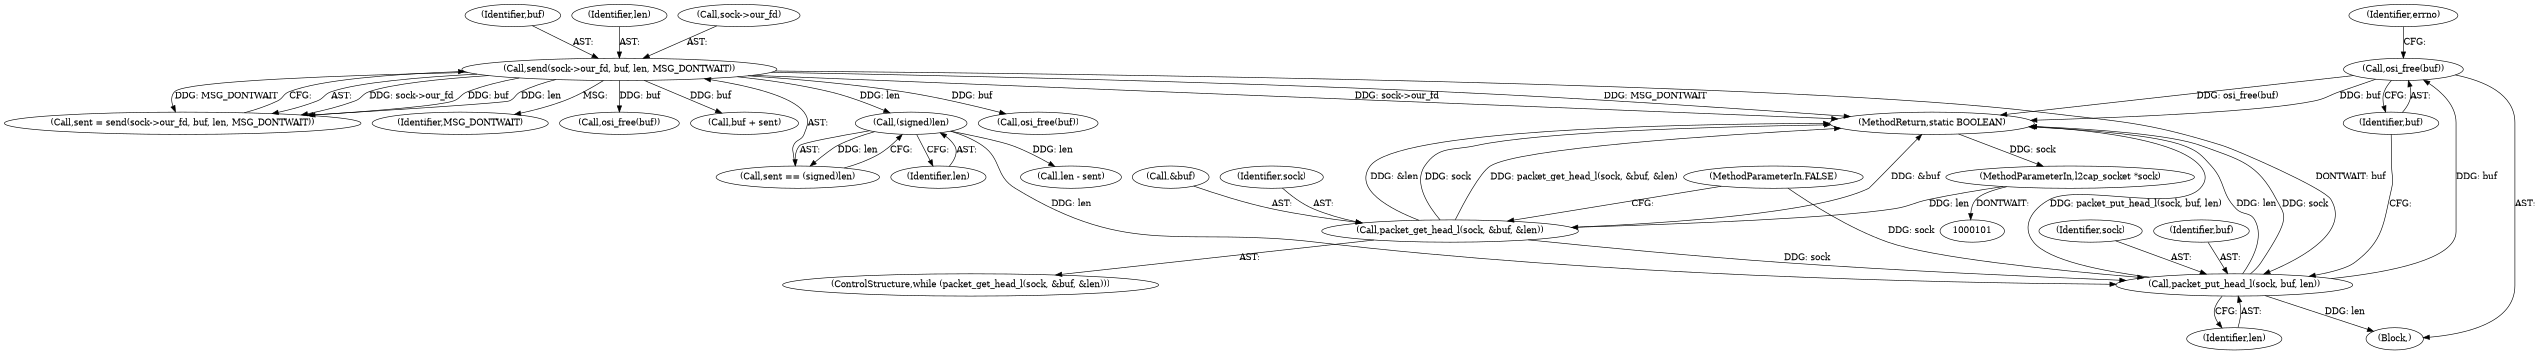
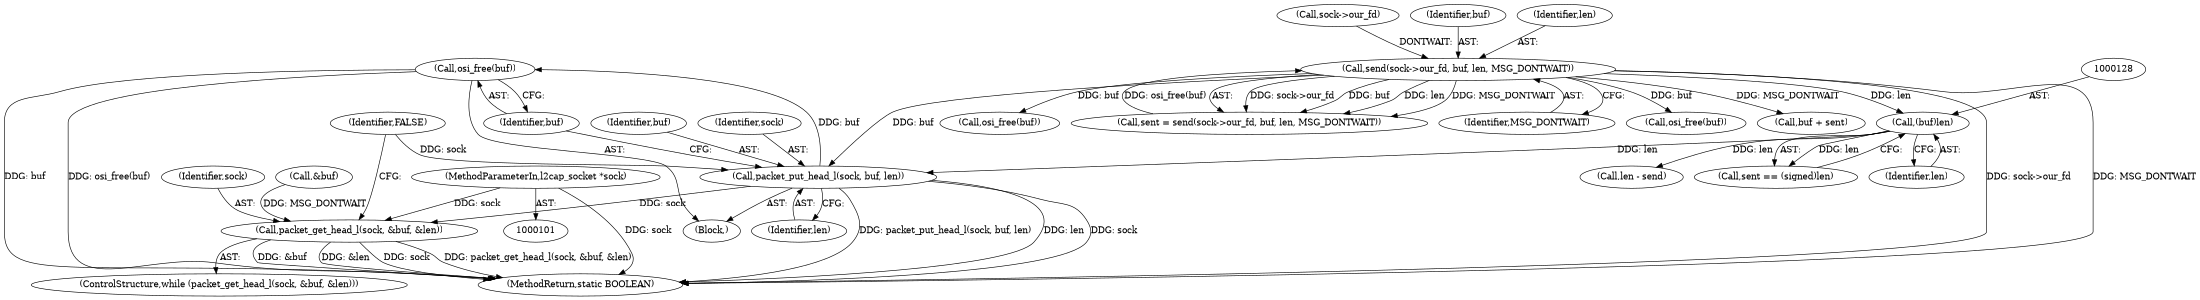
node "(Identifier,errno)": removed
edge "(Call,sock->our_fd)" -> "(Call,send(sock->our_fd, buf, len, MSG_DONTWAIT))": label "AST: " -> "DONTWAIT: "
node "1000128": added
edge "(Call,sent = send(sock->our_fd, buf, len, MSG_DONTWAIT))" -> "(Call,send(sock->our_fd, buf, len, MSG_DONTWAIT))": label "CFG: " -> "DDG: osi_free(buf)"
edge "(Call,send(sock->our_fd, buf, len, MSG_DONTWAIT))" -> "(Identifier,MSG_DONTWAIT)": label "MSG: " -> "CFG: "
edge "(Call,send(sock->our_fd, buf, len, MSG_DONTWAIT))" -> "(Call,buf + sent)": label "DDG: buf" -> "DDG: MSG_DONTWAIT"
edge "(Call,sent == (signed)len)" -> "(Call,send(sock->our_fd, buf, len, MSG_DONTWAIT))": now "(Identifier,MSG_DONTWAIT)" -> "(Call,send(sock->our_fd, buf, len, MSG_DONTWAIT))"
node "(Call,(signed)len)": label "(Call,(signed)len)" -> "(Call,(buf)len)"
edge "(MethodReturn,static BOOLEAN)" -> "(MethodParameterIn,l2cap_socket *sock)": reversed
node "(Call,len - sent)": label "(Call,len - sent)" -> "(Call,len - send)"
node "(MethodParameterIn,FALSE)": label "(MethodParameterIn,FALSE)" -> "(Identifier,FALSE)"
edge "(Call,send(sock->our_fd, buf, len, MSG_DONTWAIT))" -> "(Call,packet_put_head_l(sock, buf, len))": label "DONTWAIT: buf" -> "DDG: buf"
edge "(Call,&buf)" -> "(Call,packet_get_head_l(sock, &buf, &len))": label "AST: " -> "DDG: MSG_DONTWAIT"
edge "(MethodParameterIn,l2cap_socket *sock)" -> "(Call,packet_get_head_l(sock, &buf, &len))": label "DDG: len" -> "DDG: sock"
edge "(MethodParameterIn,l2cap_socket *sock)" -> "1000101": label "DONTWAIT: " -> "AST: "
edge "(Call,packet_get_head_l(sock, &buf, &len))" -> "(Call,packet_put_head_l(sock, buf, len))": reversed
edge "(Call,packet_put_head_l(sock, buf, len))" -> "(Block,)": label "DDG: len" -> "AST: "
